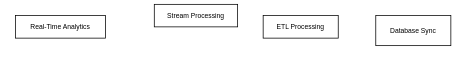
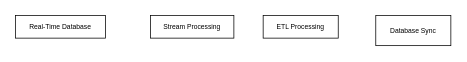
node "Stream Processing": moved (196, 15) -> (192, 27)
node "Real-Time Analytics": label "Real-Time Analytics" -> "Real-Time Database"
